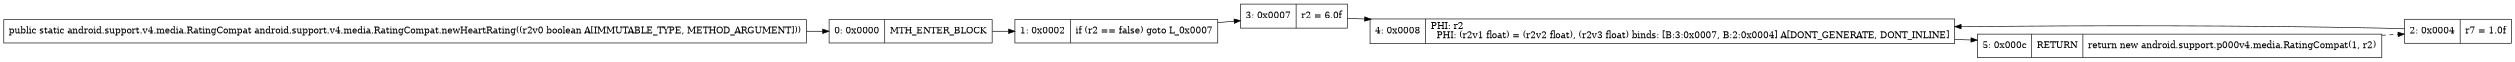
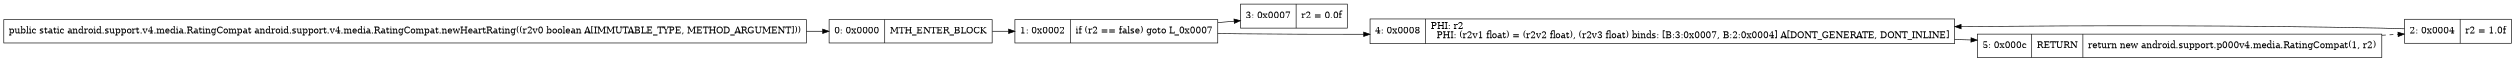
node "3: 0x0007": text "r2 = 6.0f" -> "r2 = 0.0f"
edge "3: 0x0007" -> "4: 0x0008": now "1: 0x0002" -> "4: 0x0008"
node "2: 0x0004": text "r7 = 1.0f" -> "r2 = 1.0f"
